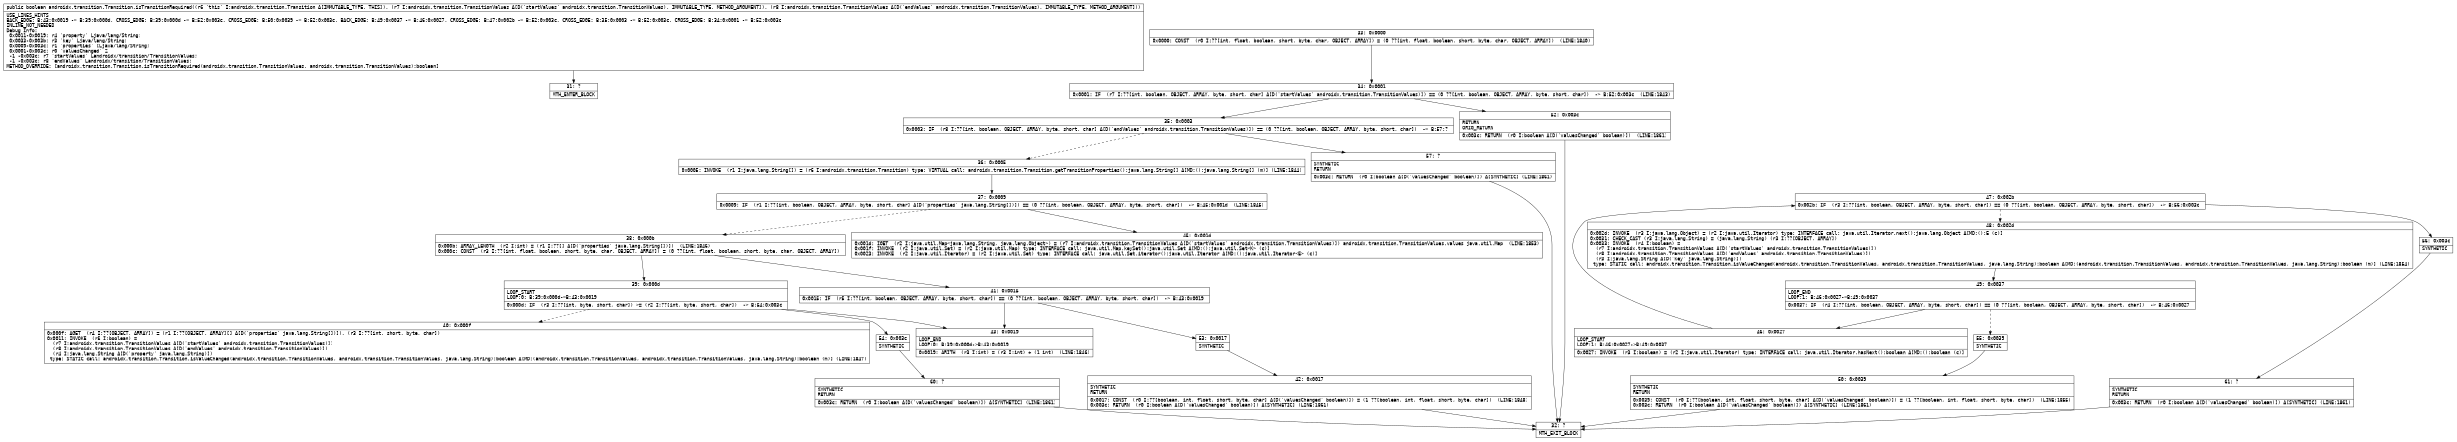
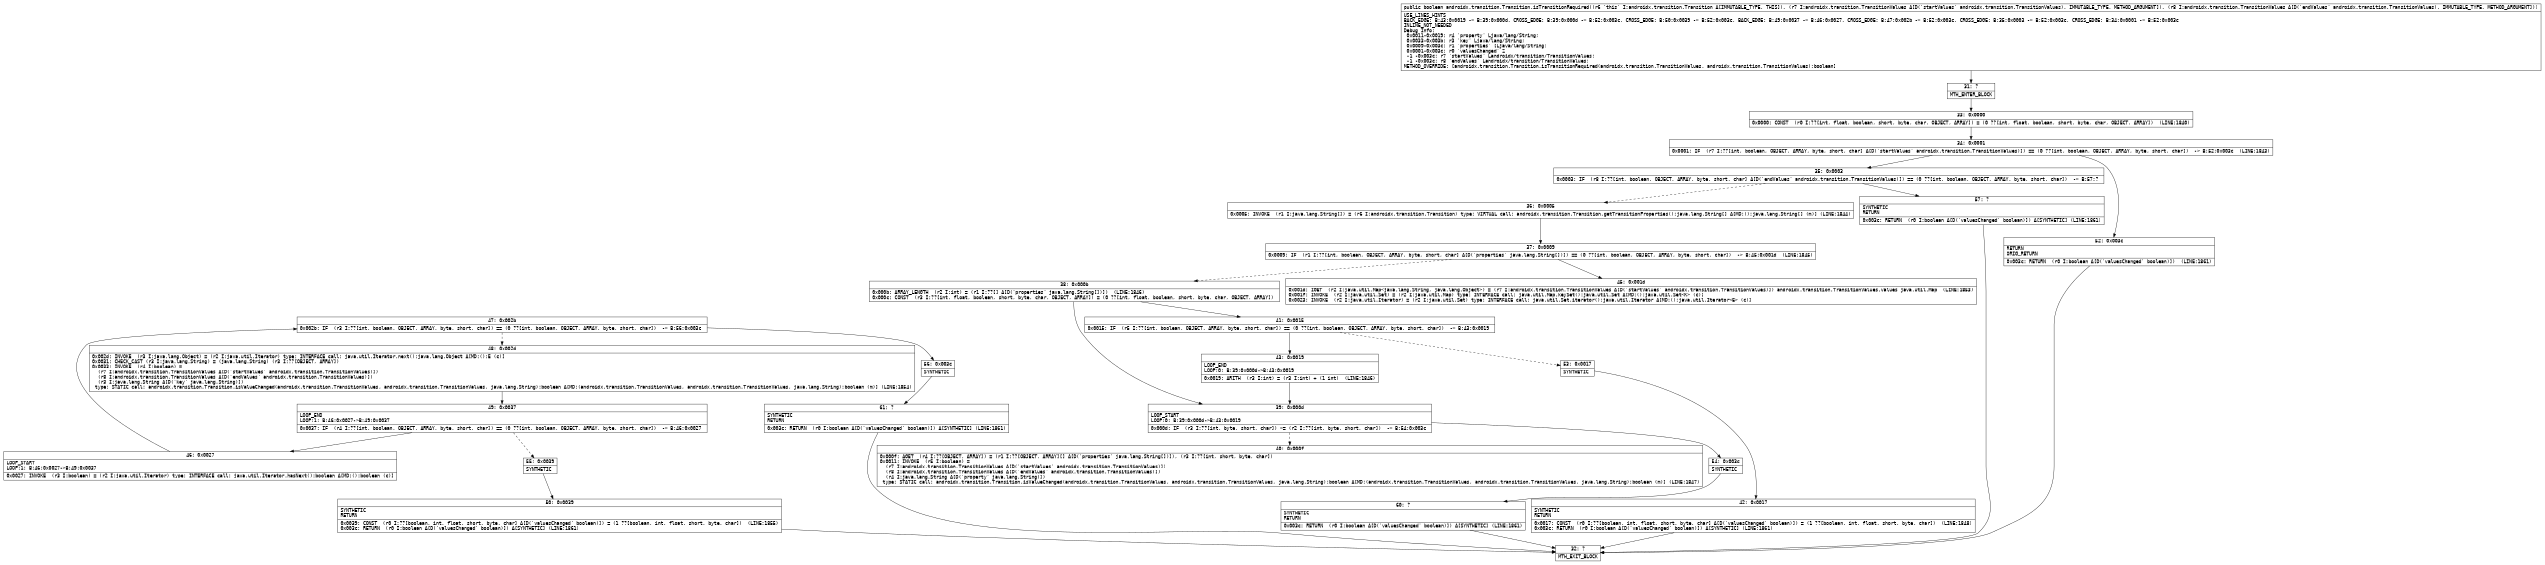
edge "31: ?" -> "33: 0x0000": added
edge "39: 0x000d" -> "43: 0x0019": reversed
edge "41: 0x0015" -> "53: 0x0017": style solid -> dashed
